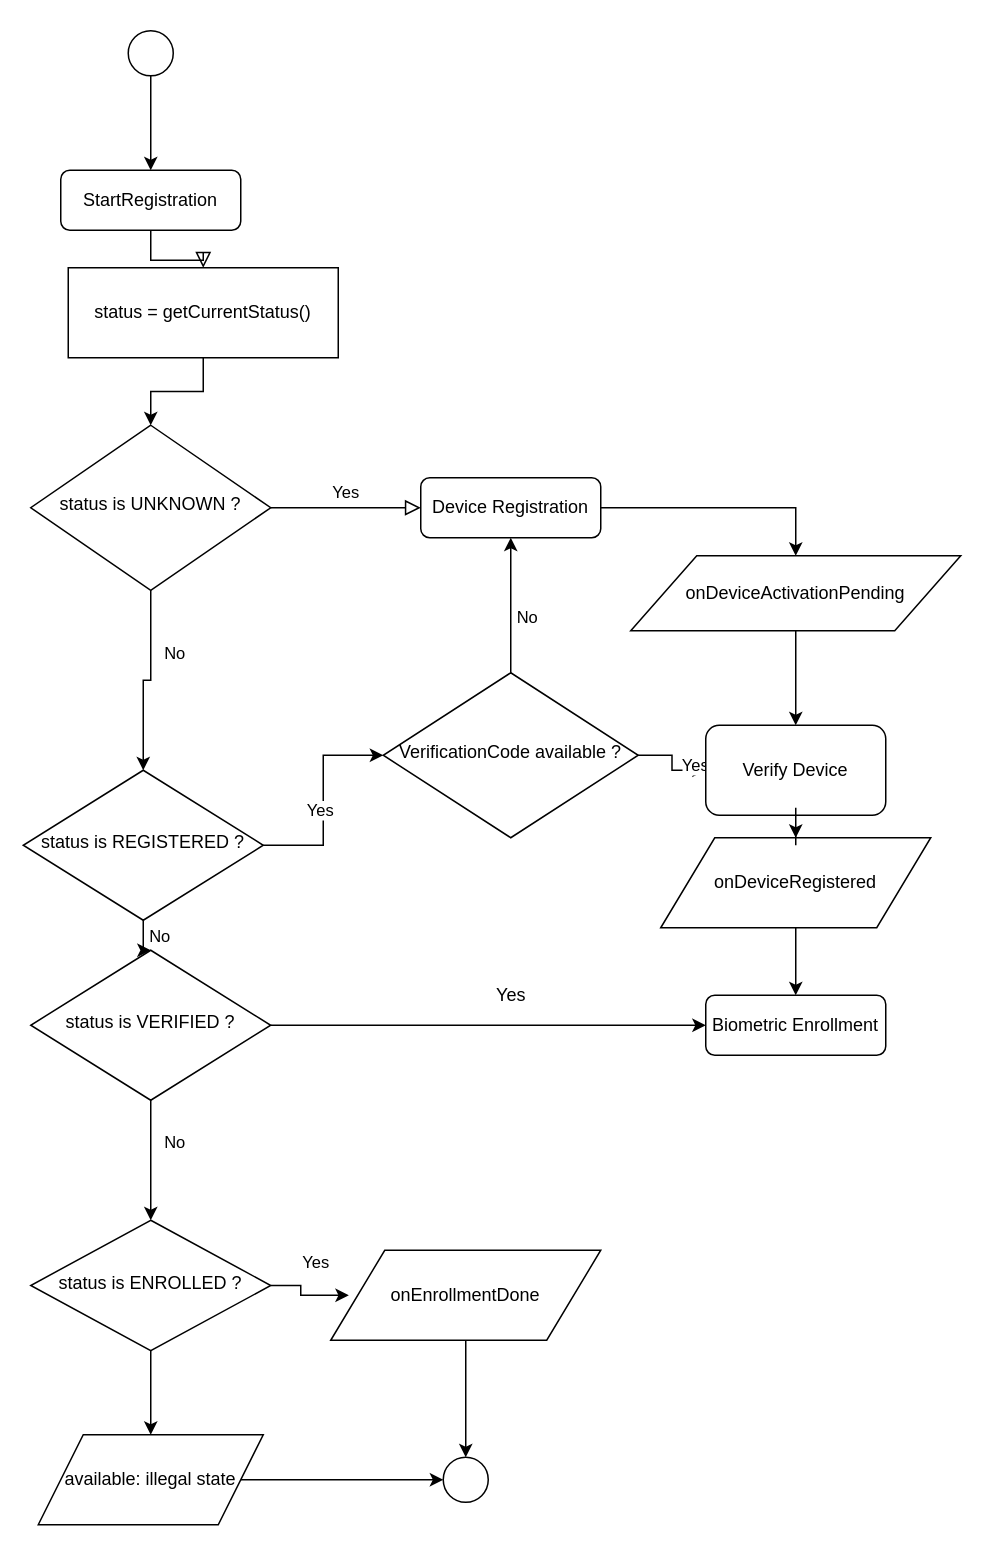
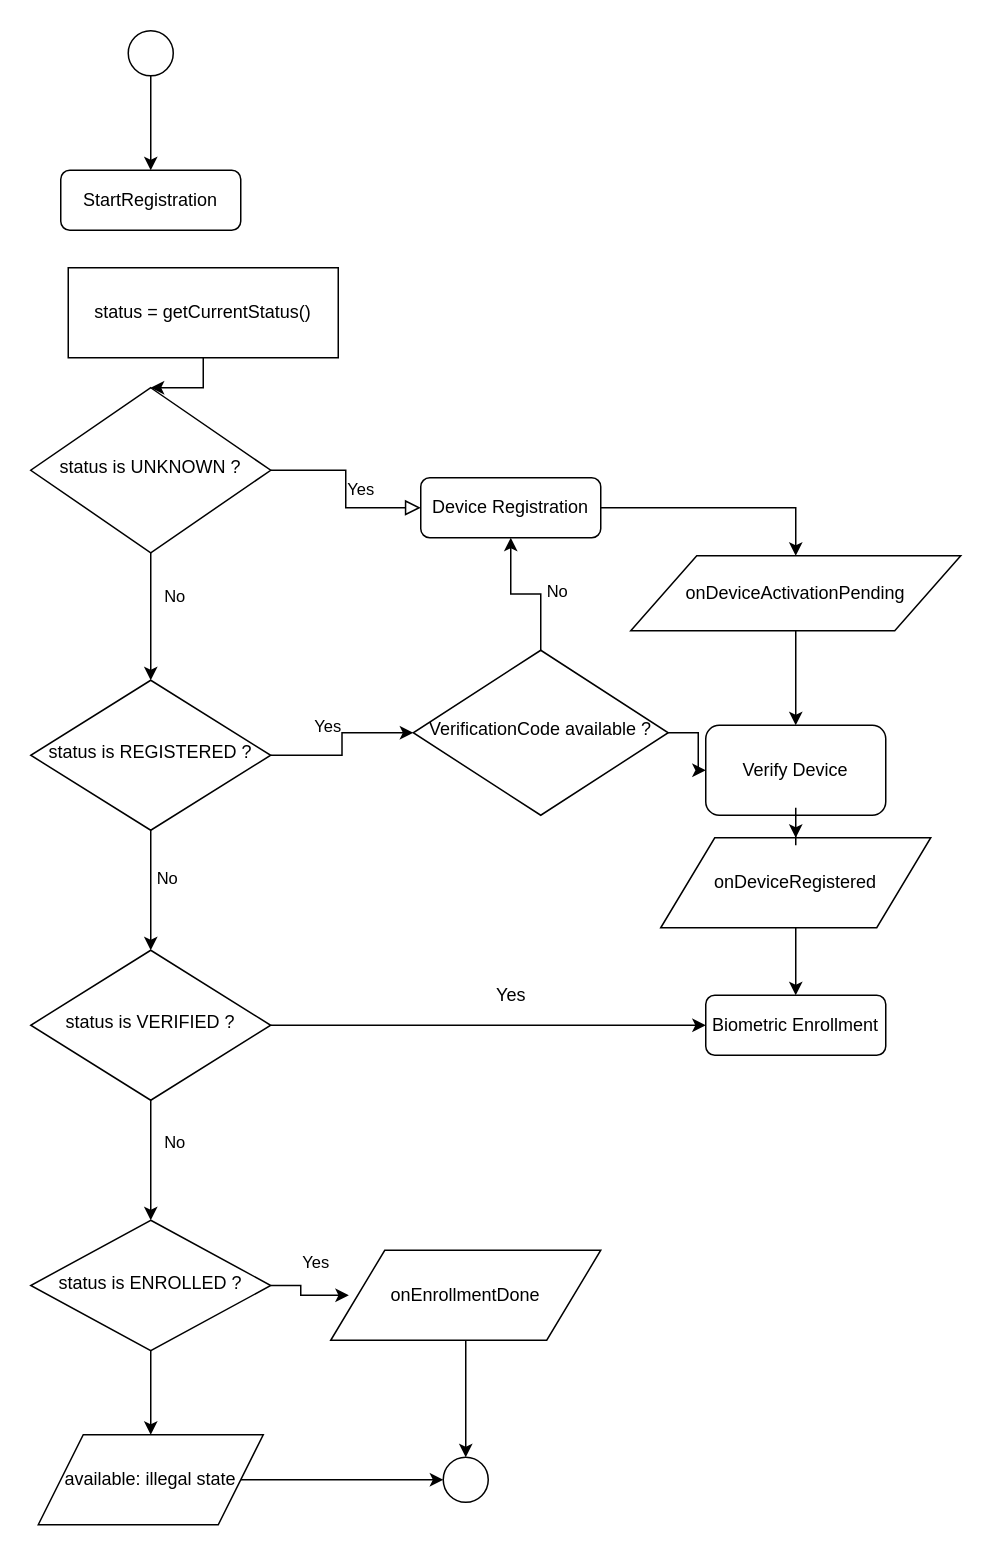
edge "StartRegistration" -> "status = getCurrentStatus()": removed
node "status is UNKNOWN ?": moved (151, 508) -> (151, 470)
node "VerificationCode available ?": moved (511, 755) -> (541, 733)
node "status is REGISTERED ?": moved (143, 845) -> (151, 755)
